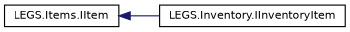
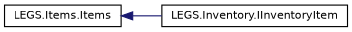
node "LEGS.Items.IItem": label "LEGS.Items.IItem" -> "LEGS.Items.Items"
